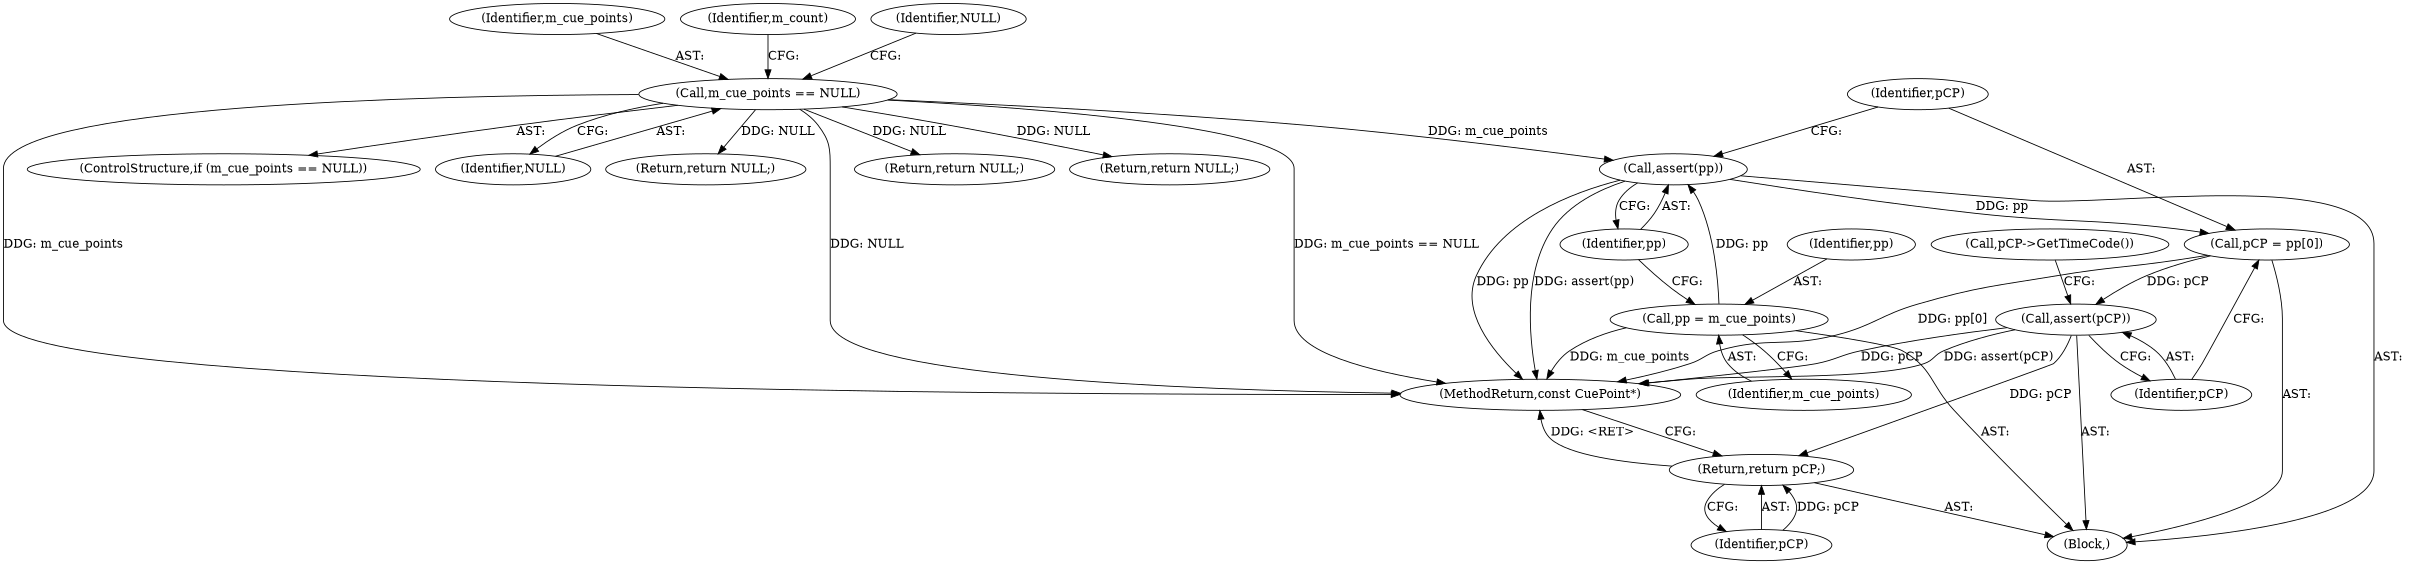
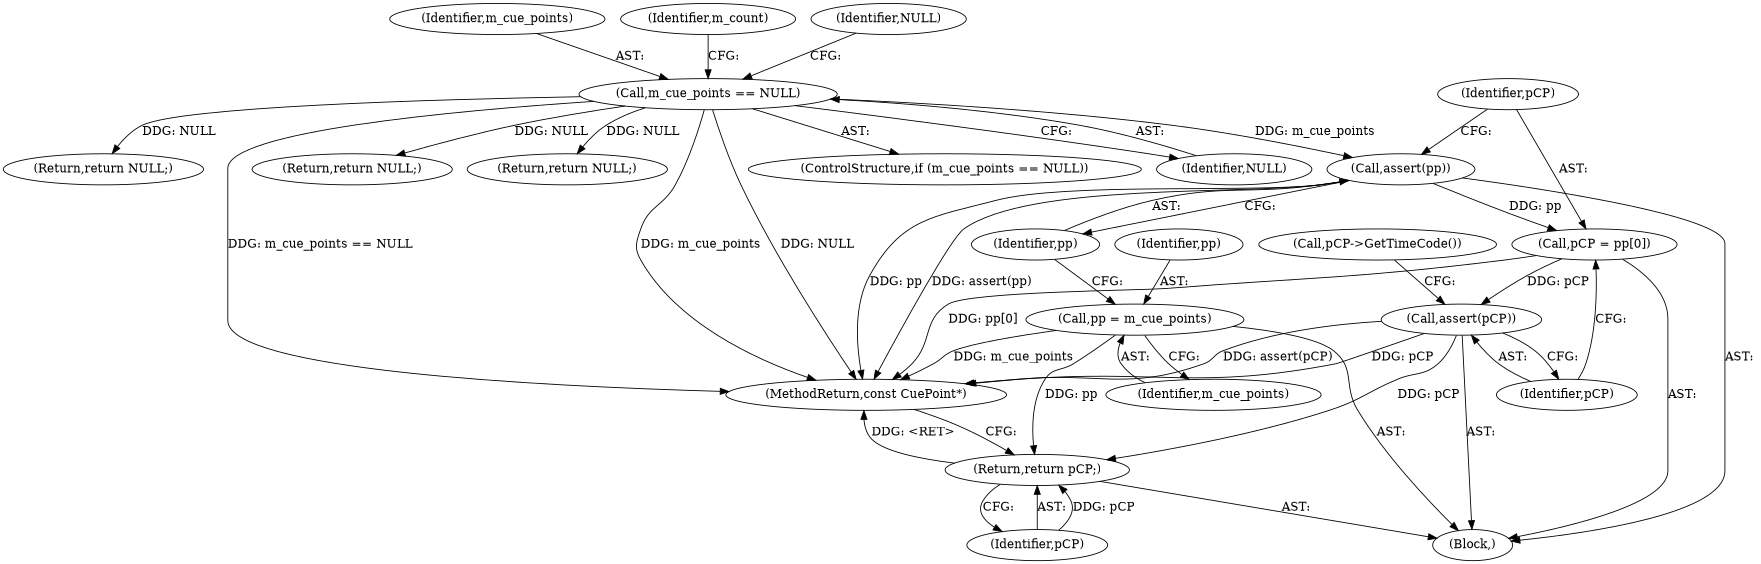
edge "(Call,pp = m_cue_points)" -> "(Call,assert(pp))": now "(Call,pp = m_cue_points)" -> "(Return,return pCP;)"
